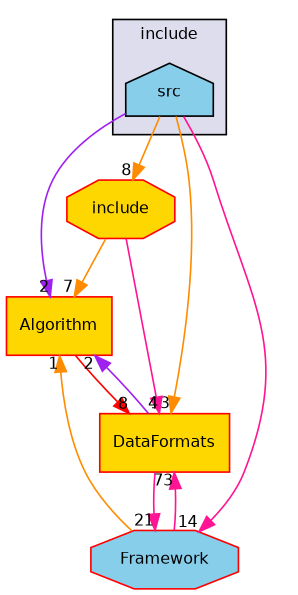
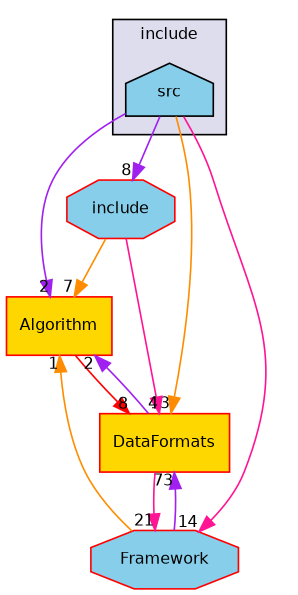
edge "src" -> "include": color darkorange -> purple
node "include": fillcolor gold -> skyblue
edge "Framework" -> "DataFormats": color deeppink -> purple
